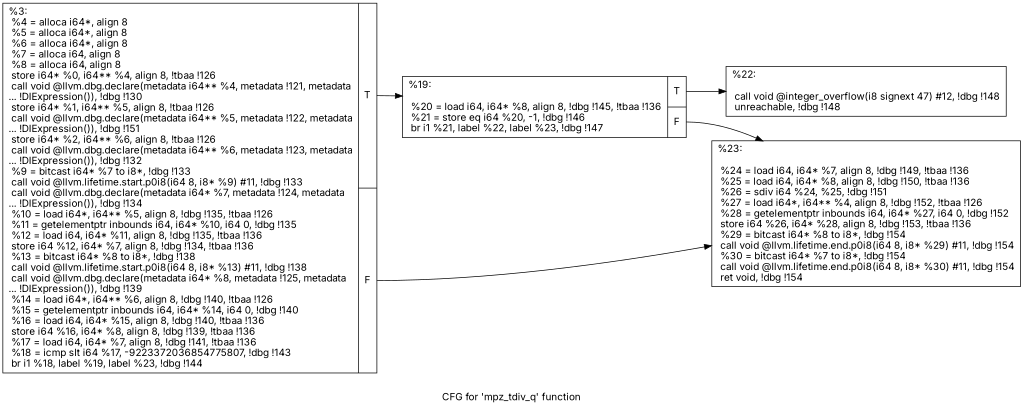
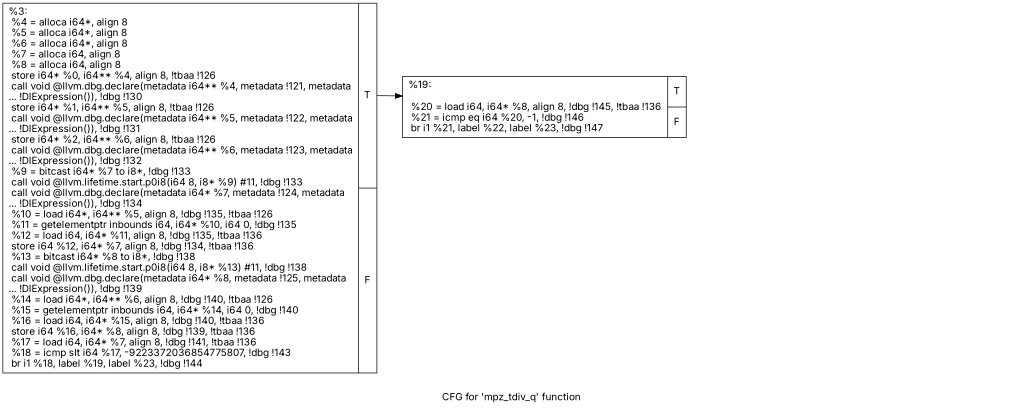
node "%22:": removed
node "%19:": text "%21 = store eq i64 %20, -1, !dbg !146" -> "%21 = icmp eq i64 %20, -1, !dbg !146"
node "%3:": text "... !DIExpression()), !dbg !151" -> "... !DIExpression()), !dbg !131"
node "%23:": removed
